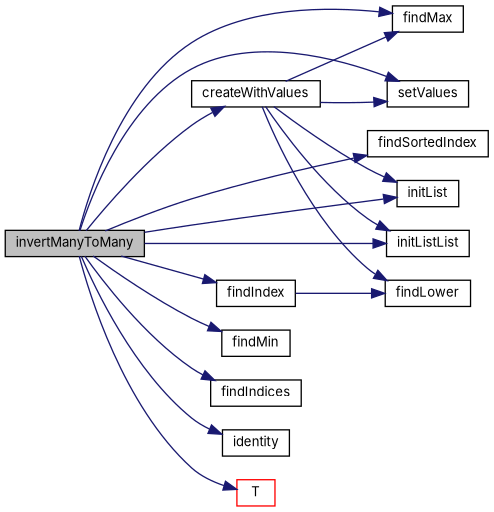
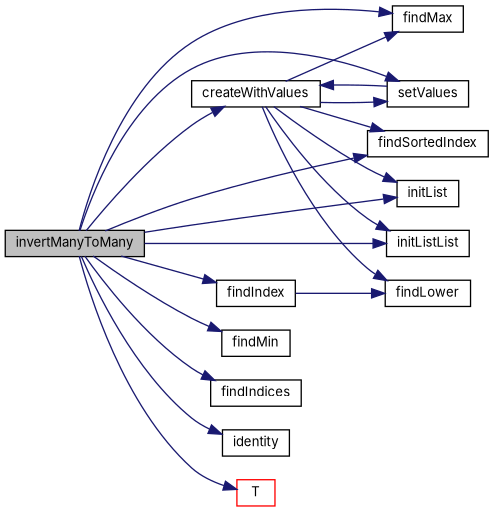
edge "setValues" -> "createWithValues": added
edge "createWithValues" -> "findSortedIndex": added
